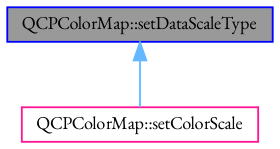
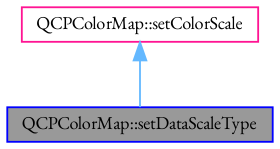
edge "QCPColorMap::setColorScale" -> "QCPColorMap::setDataScaleType": reversed
